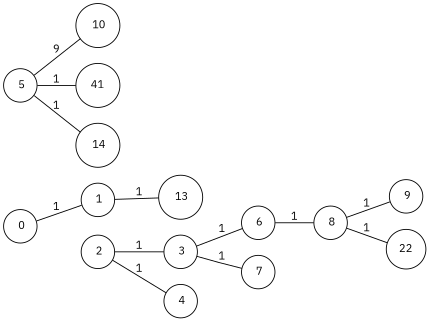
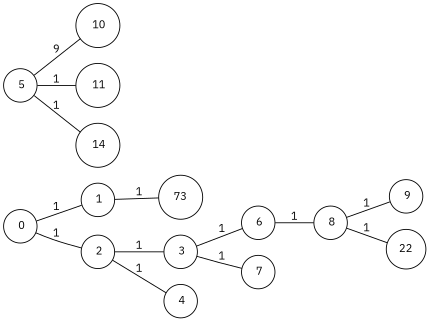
node "41": label "41" -> "11"
node "13": label "13" -> "73"
edge "0" -- "2": added, label "1"
